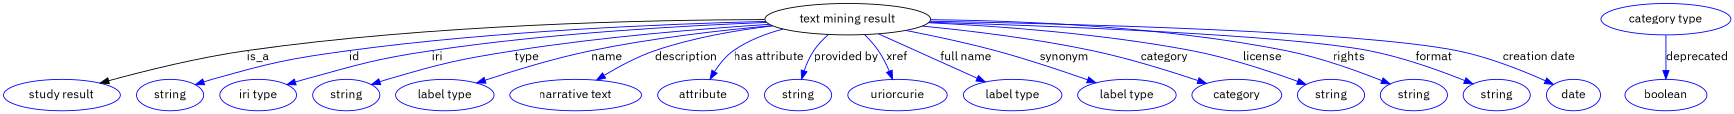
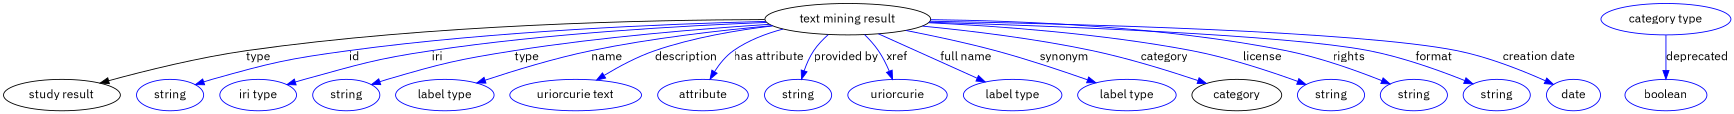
edge "text mining result" -> "study result": label "is_a" -> "type"
node "study result": color blue -> black
node "narrative text": label "narrative text" -> "uriorcurie text"
node "category": color blue -> black
